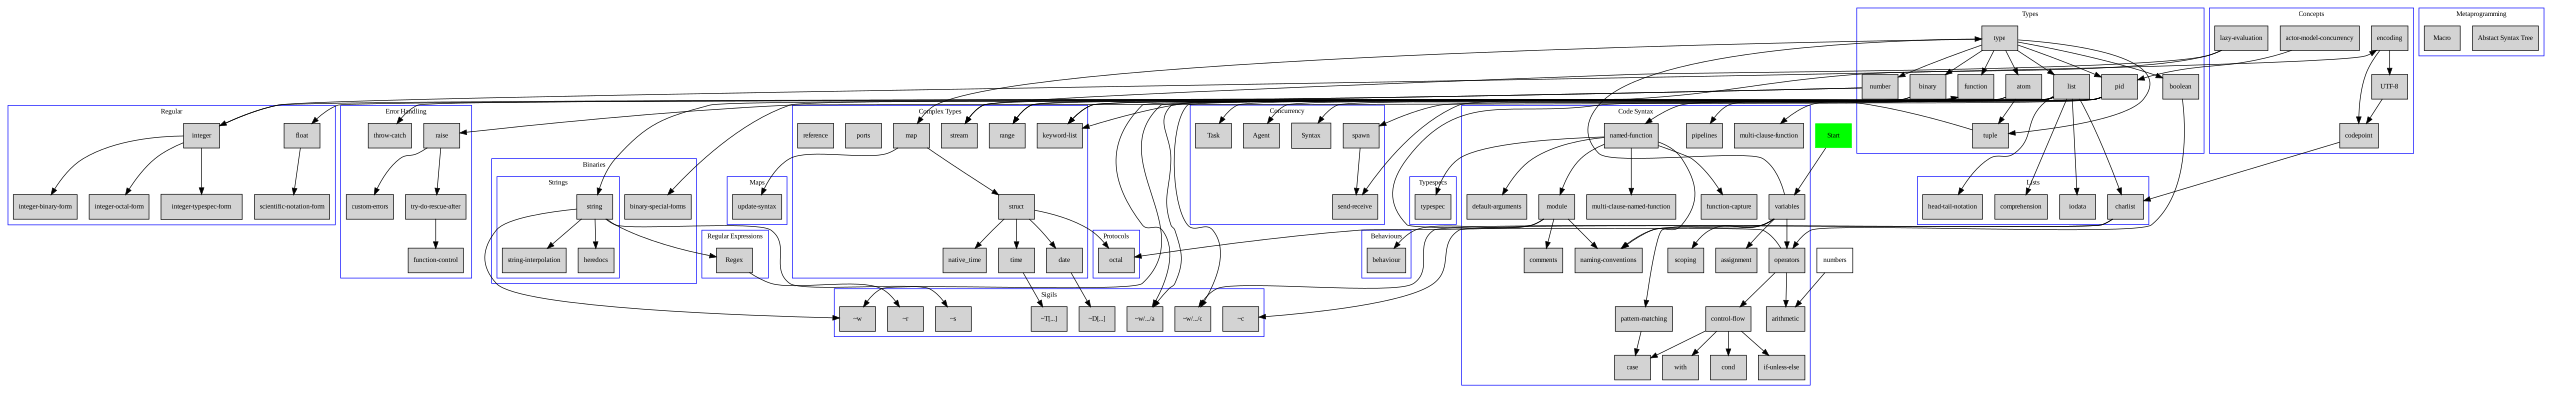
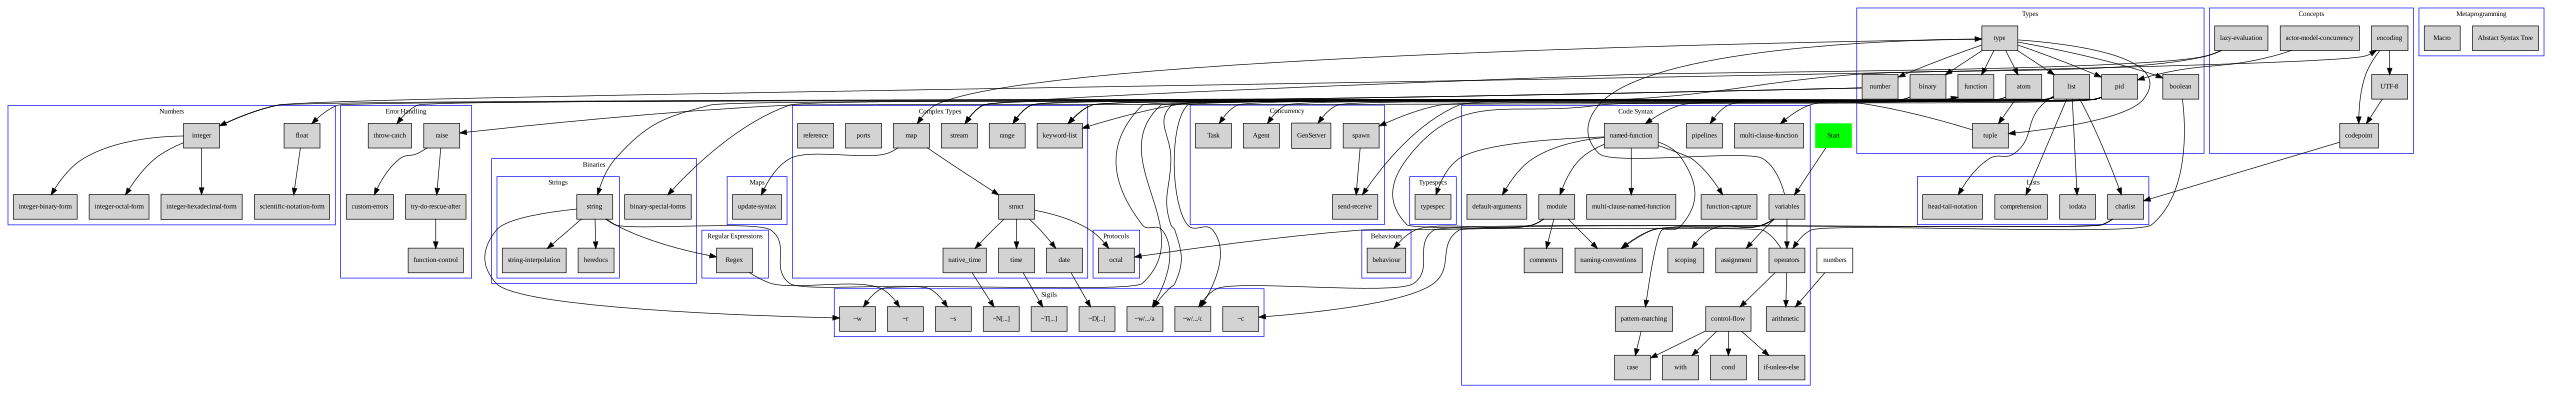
cluster "Regular": label "Regular" -> "Numbers"
node "Syntax": label "Syntax" -> "GenServer"
node "integer-typespec-form": label "integer-typespec-form" -> "integer-hexadecimal-form"
node "~N[...]": added
